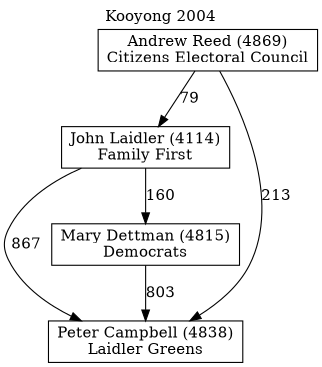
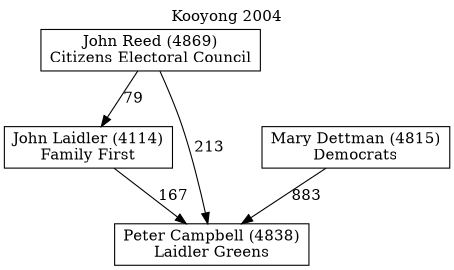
node "Andrew Reed (4869) Citizens Electoral Council": label "Andrew Reed (4869) Citizens Electoral Council" -> "John Reed (4869) Citizens Electoral Council"
edge "John Laidler (4114) Family First" -> "Mary Dettman (4815) Democrats": removed, label "160"
edge "John Laidler (4114) Family First" -> "Peter Campbell (4838) Laidler Greens": label "867" -> "167"
edge "Mary Dettman (4815) Democrats" -> "Peter Campbell (4838) Laidler Greens": label "803" -> "883"
